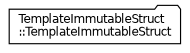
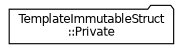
node "TemplateImmutableStruct ::TemplateImmutableStruct": label "TemplateImmutableStruct ::TemplateImmutableStruct" -> "TemplateImmutableStruct ::Private"
